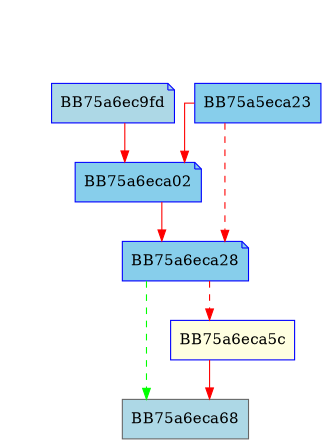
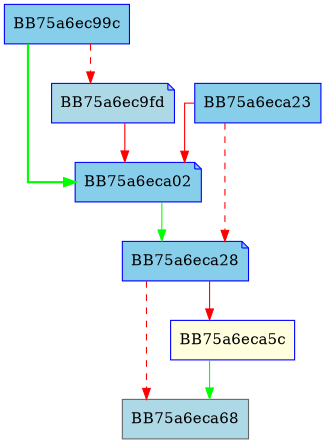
node "BB75a6ec99c": added
node "BB75a5eca23": label "BB75a5eca23" -> "BB75a6eca23"
edge "BB75a6eca02" -> "BB75a6eca28": color red -> green
edge "BB75a6eca28" -> "BB75a6eca5c": style dashed -> solid
edge "BB75a6eca28" -> "BB75a6eca68": color green -> red
edge "BB75a6eca5c" -> "BB75a6eca68": color red -> green
